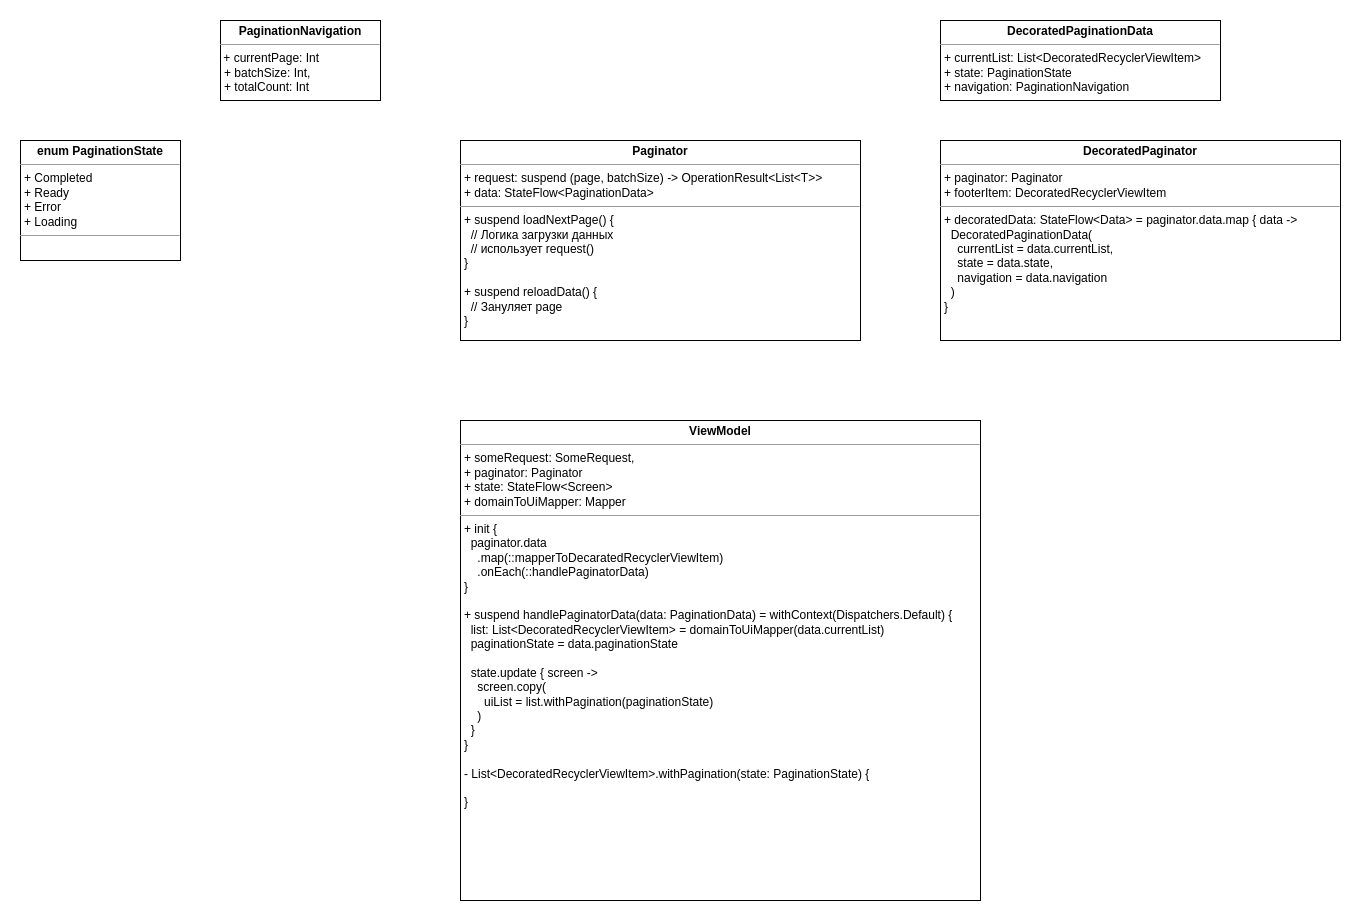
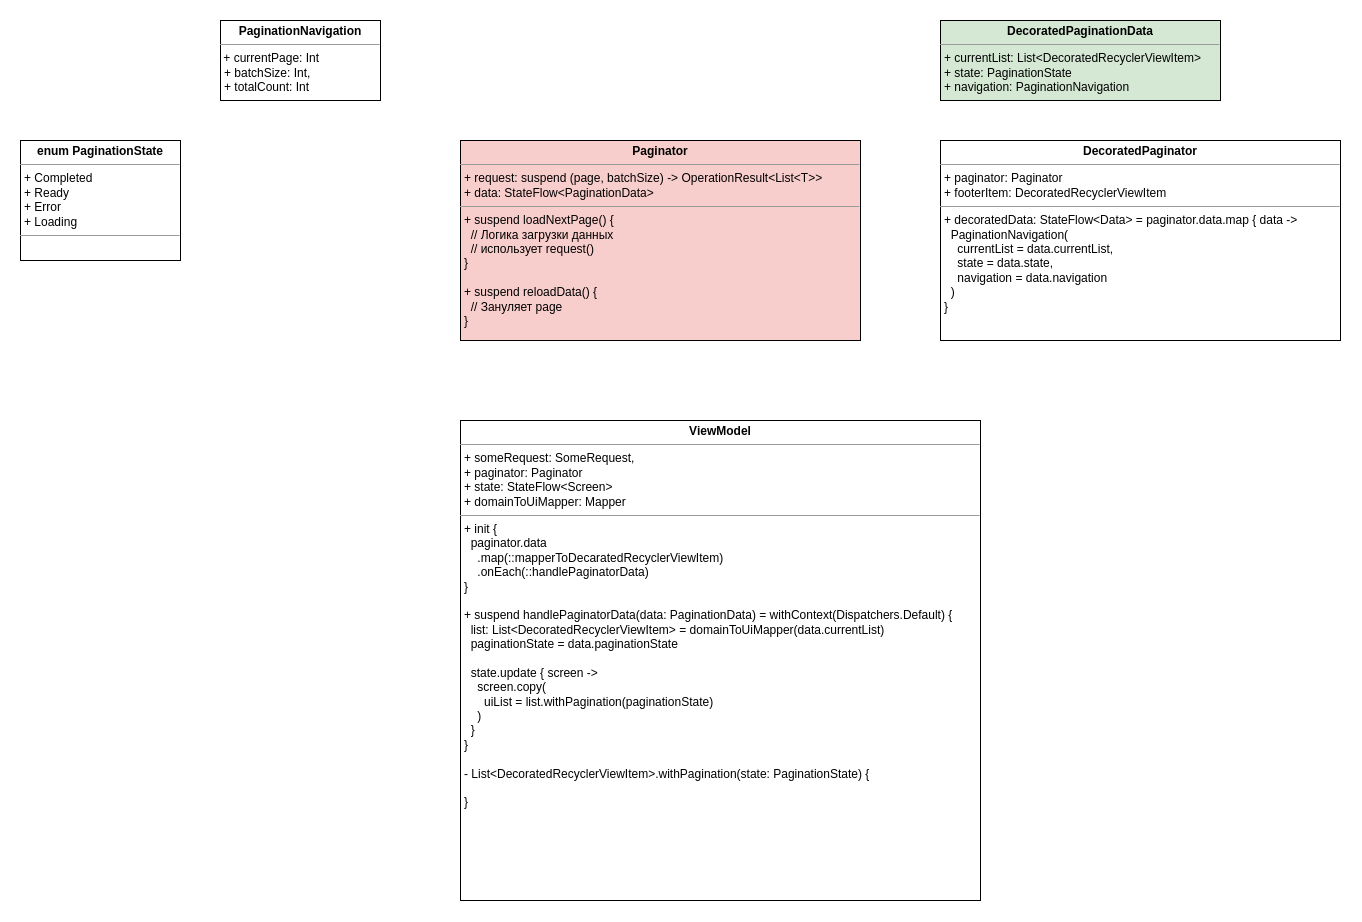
node "DecoratedPaginationData + currentList: List<DecoratedRecyclerViewItem> + state: PaginationState + navigation: PaginationNavigation": fillcolor #ffffff -> #d5e8d4
node "DecoratedPaginator + paginator: Paginator + footerItem: DecoratedRecyclerViewItem + decoratedData: StateFlow<Data> = paginator.data.map { data -> DecoratedPaginationData( currentList = data.currentList, state = data.state, navigation = data.navigation ) }": label "DecoratedPaginator + paginator: Paginator + footerItem: DecoratedRecyclerViewItem + decoratedData: StateFlow<Data> = paginator.data.map { data -> DecoratedPaginationData( currentList = data.currentList, state = data.state, navigation = data.navigation ) }" -> "DecoratedPaginator + paginator: Paginator + footerItem: DecoratedRecyclerViewItem + decoratedData: StateFlow<Data> = paginator.data.map { data -> PaginationNavigation( currentList = data.currentList, state = data.state, navigation = data.navigation ) }"
node "Paginator + request: suspend (page, batchSize) -> OperationResult<List<T>> + data: StateFlow<PaginationData> + suspend loadNextPage() { // Логика загрузки данных // использует request() } + suspend reloadData() { // Зануляет page }": fillcolor #ffffff -> #f8cecc
